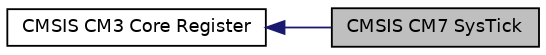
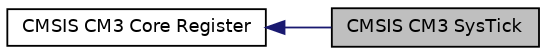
node "CMSIS CM7 SysTick": label "CMSIS CM7 SysTick" -> "CMSIS CM3 SysTick"
